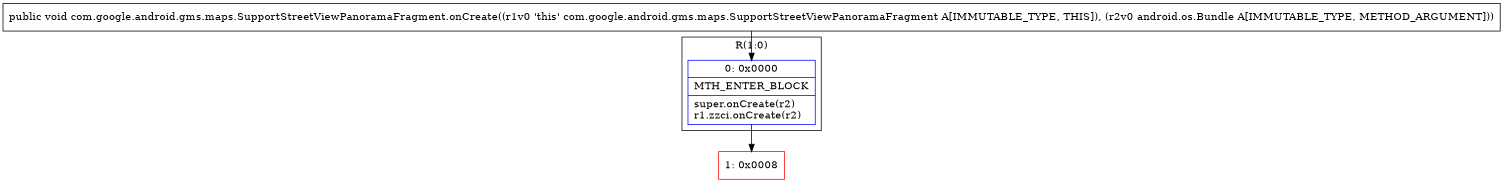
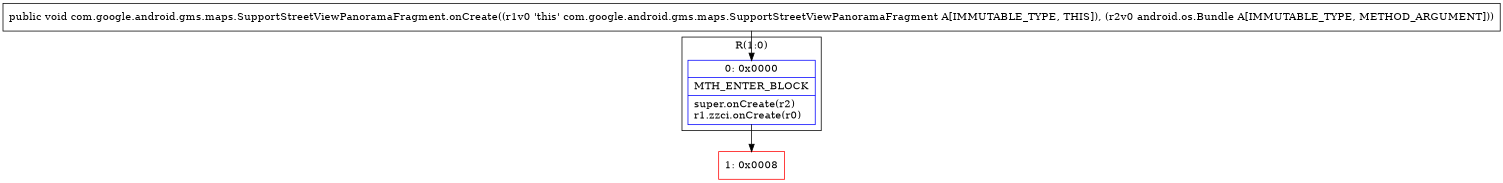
node "0: 0x0000": text "r1.zzci.onCreate(r2)" -> "r1.zzci.onCreate(r0)"
